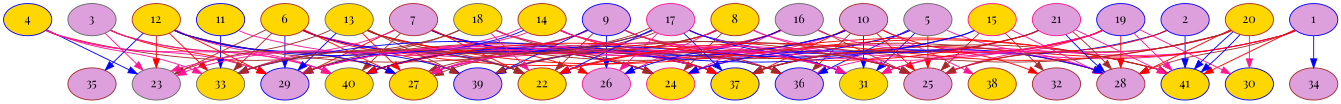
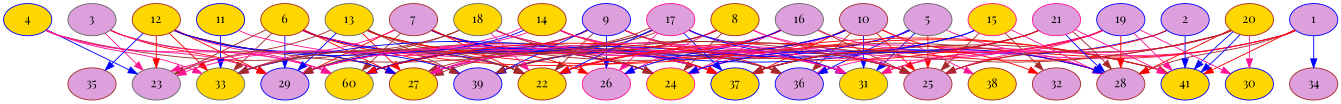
node "40": label "40" -> "60"
